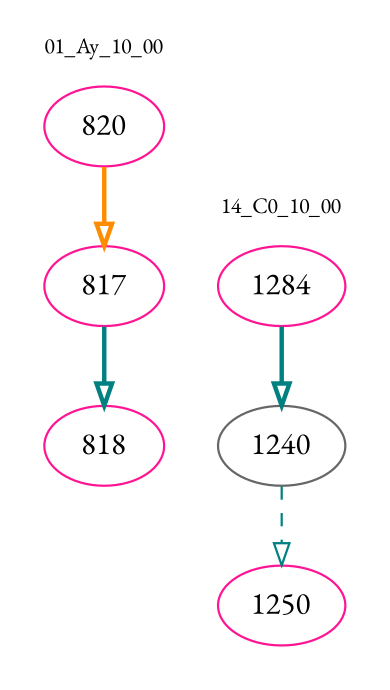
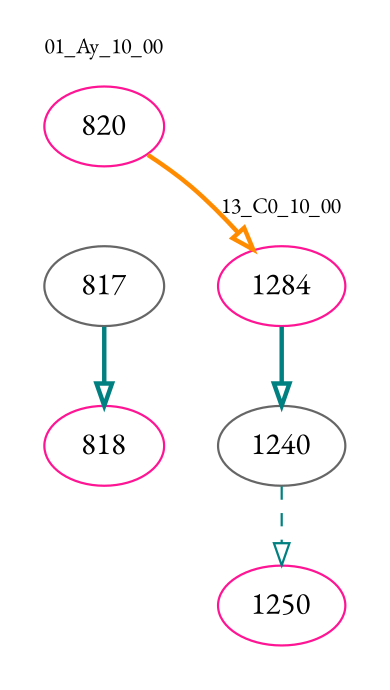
edge "820" -> "817": now "820" -> "1284"
cluster "14_C0_10_00": label "14_C0_10_00" -> "13_C0_10_00"
node "817": color deeppink -> gray40
